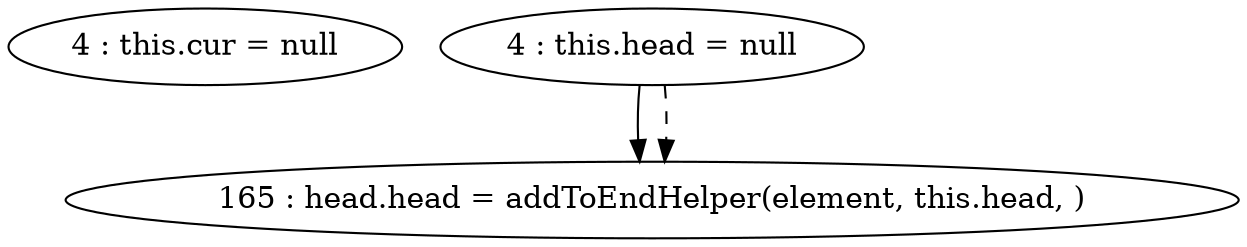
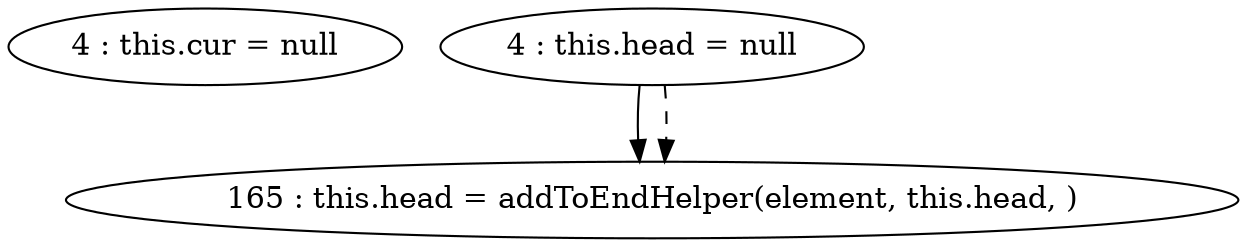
node "165 : head.head = addToEndHelper(element, this.head, )": label "165 : head.head = addToEndHelper(element, this.head, )" -> "165 : this.head = addToEndHelper(element, this.head, )"
